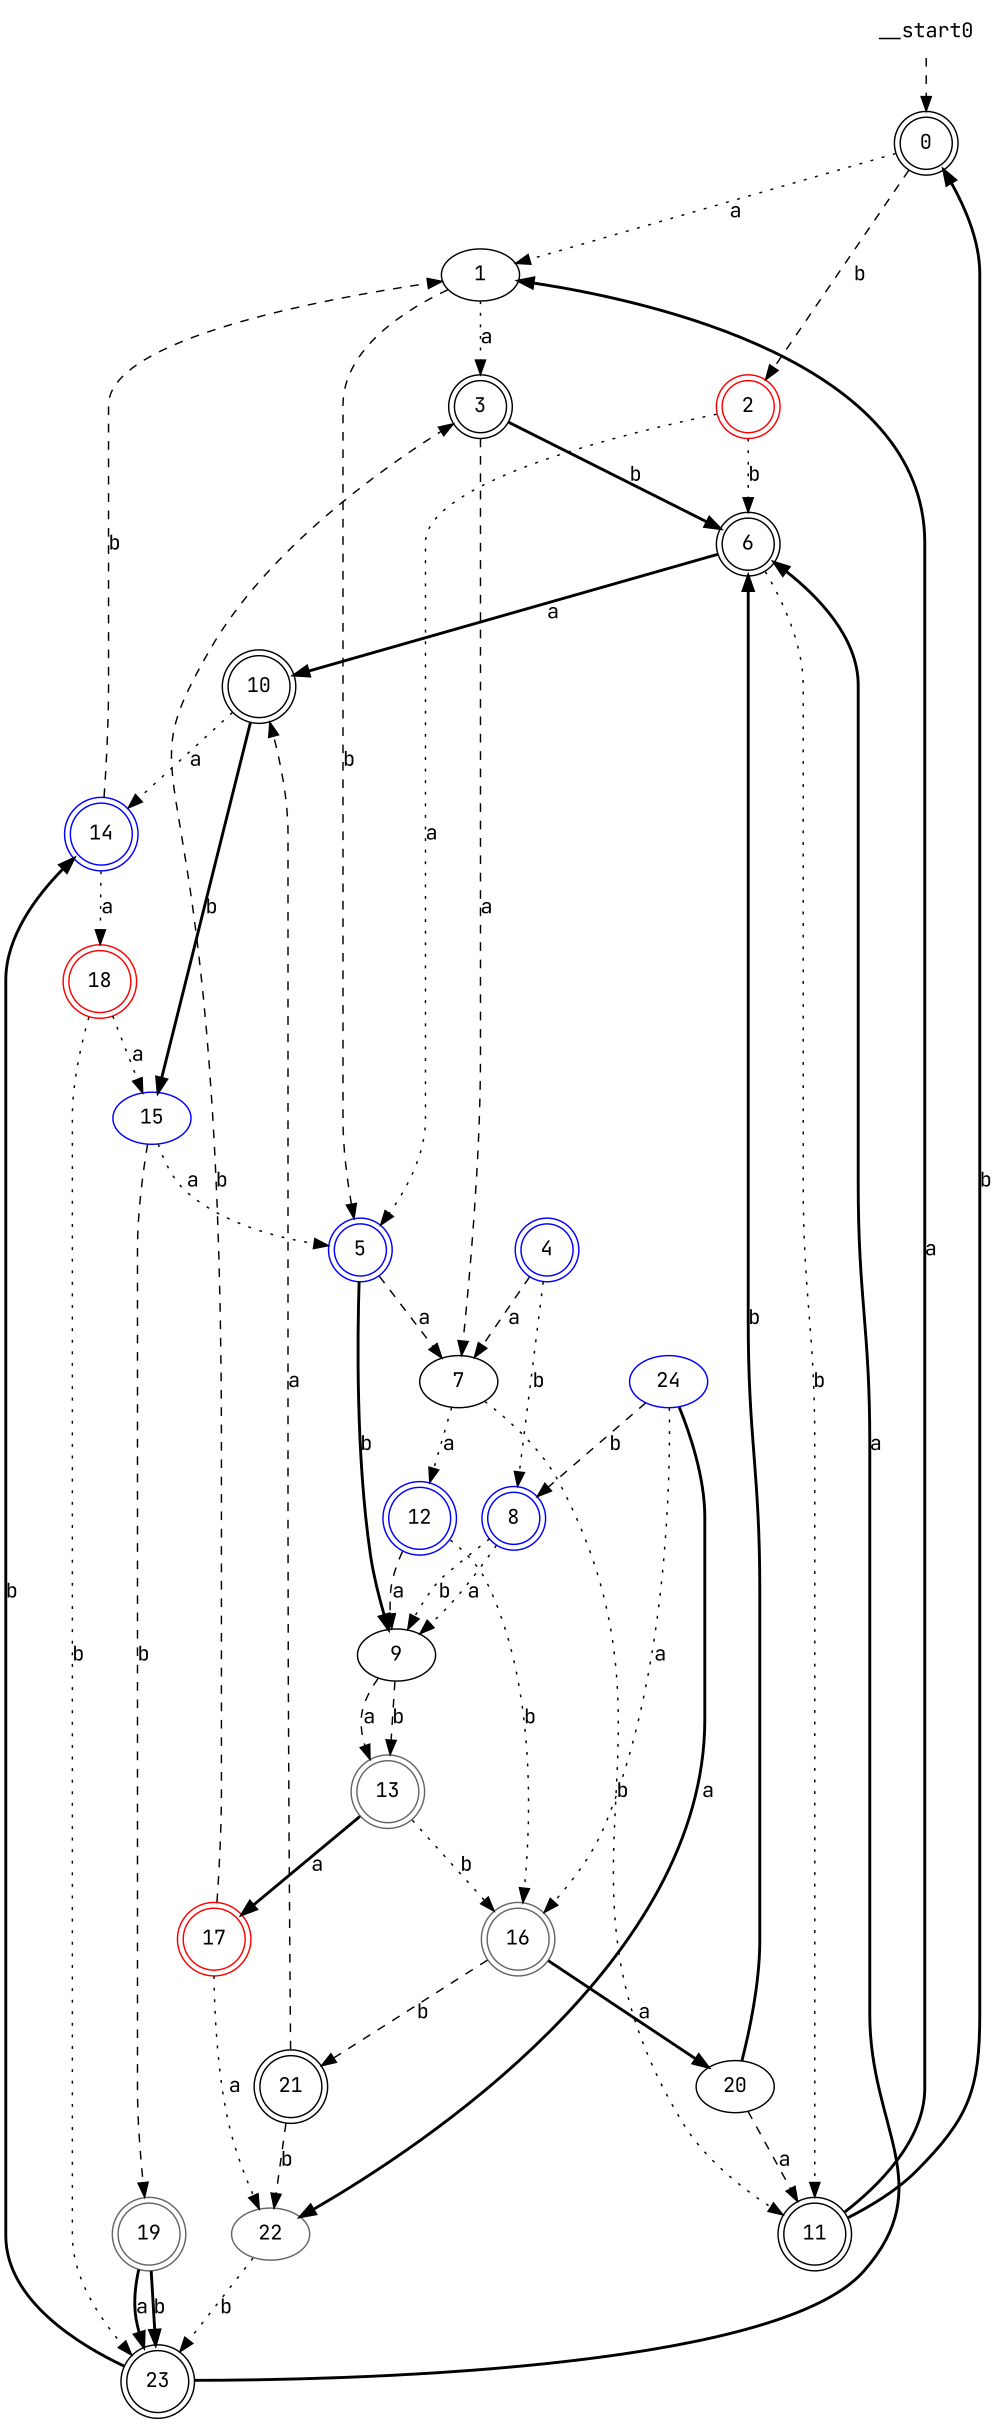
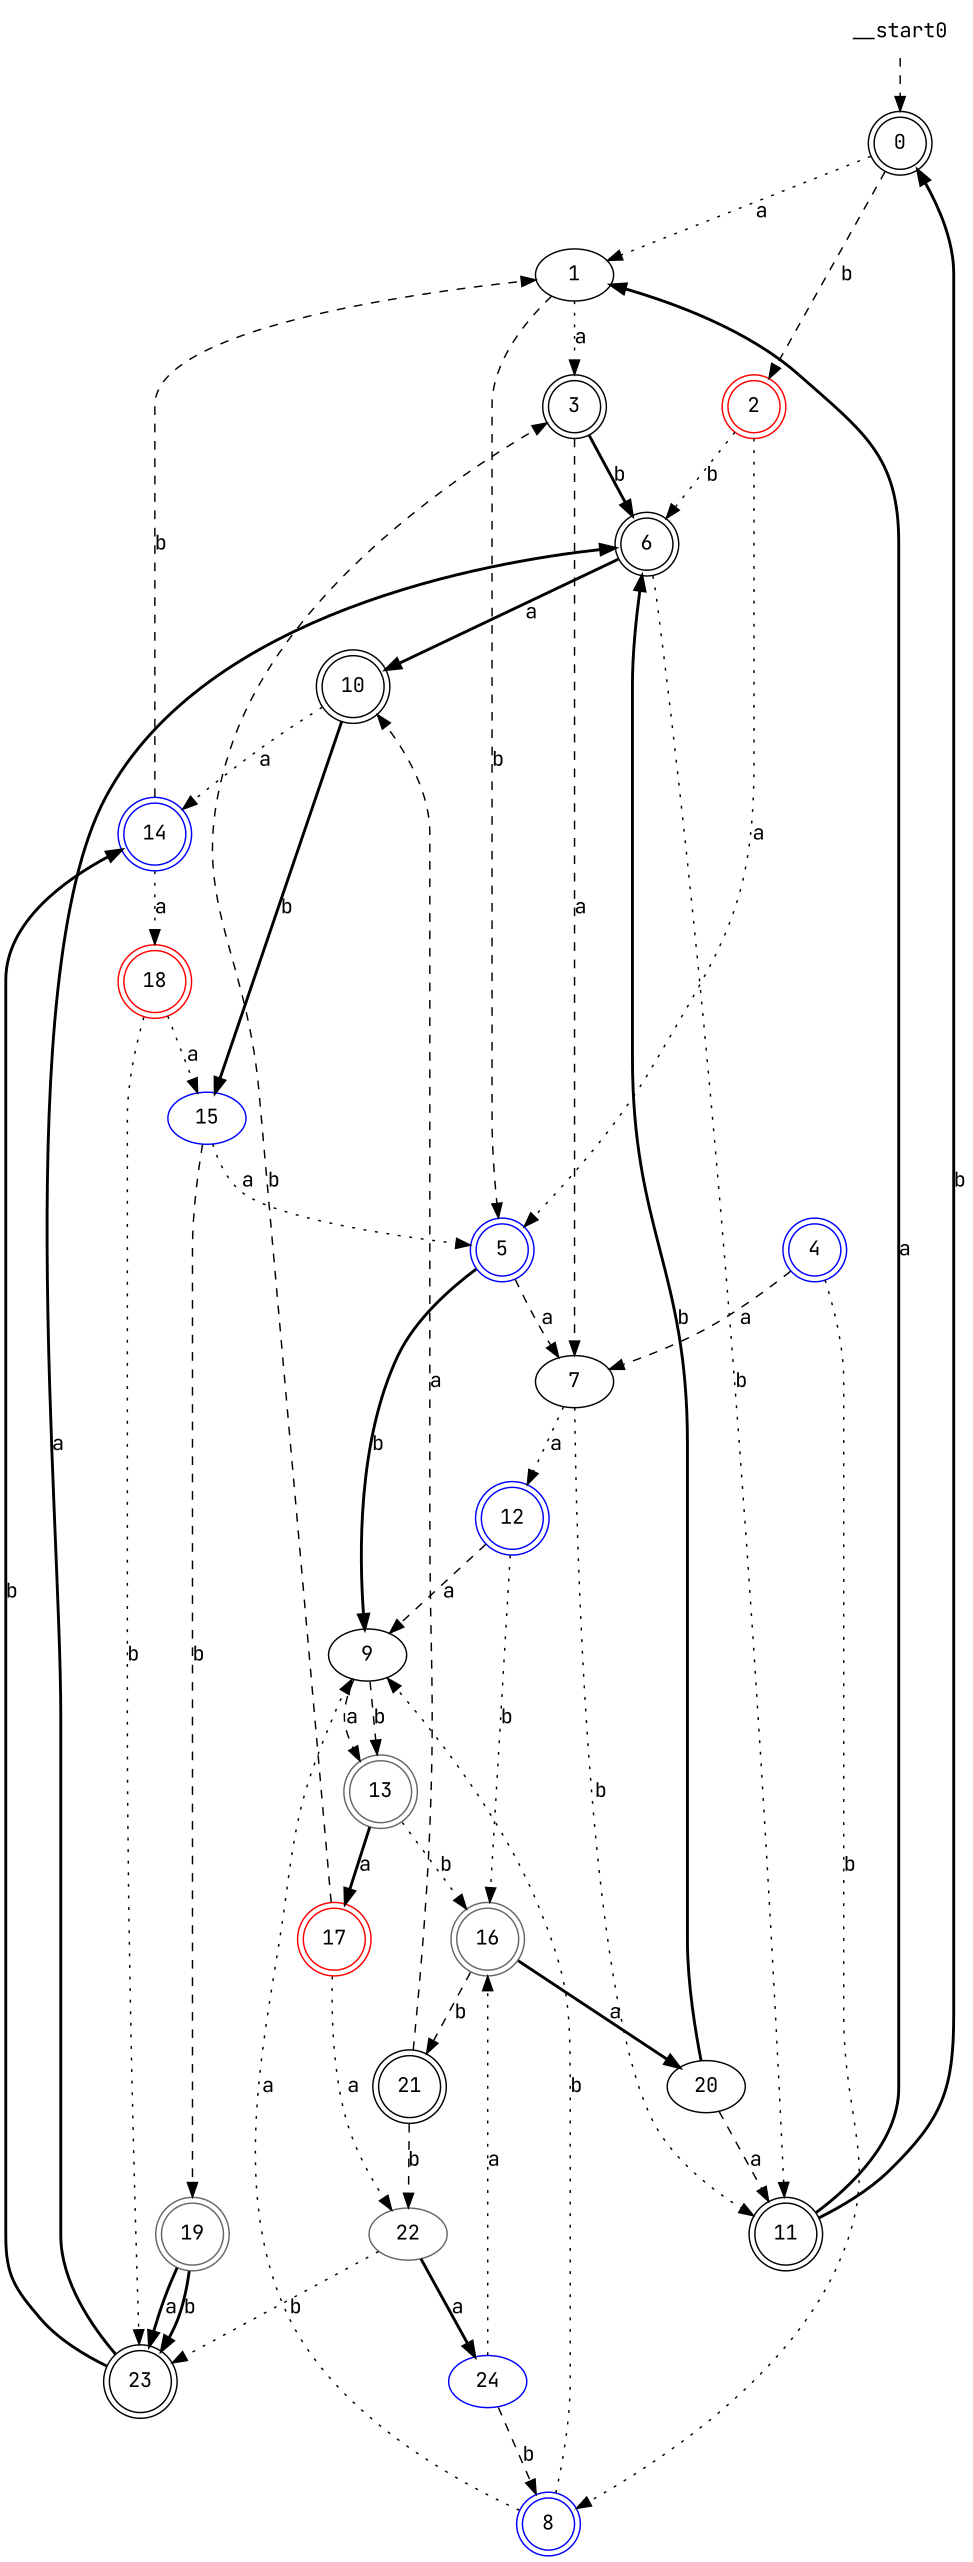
edge "24" -> "22": reversed
